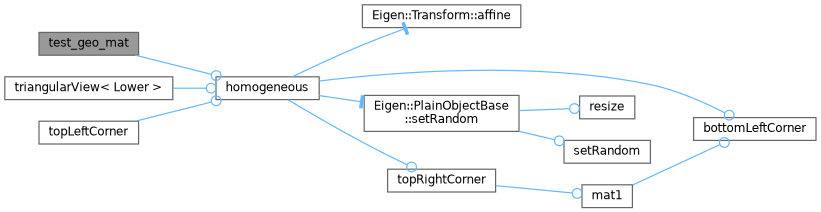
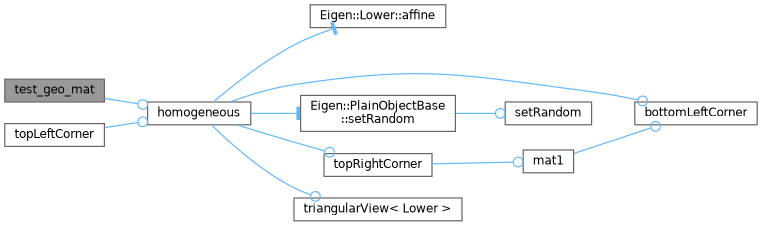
node "Eigen::Transform::affine": label "Eigen::Transform::affine" -> "Eigen::Lower::affine"
edge "triangularView< Lower >" -> "homogeneous": reversed
node "resize": removed
